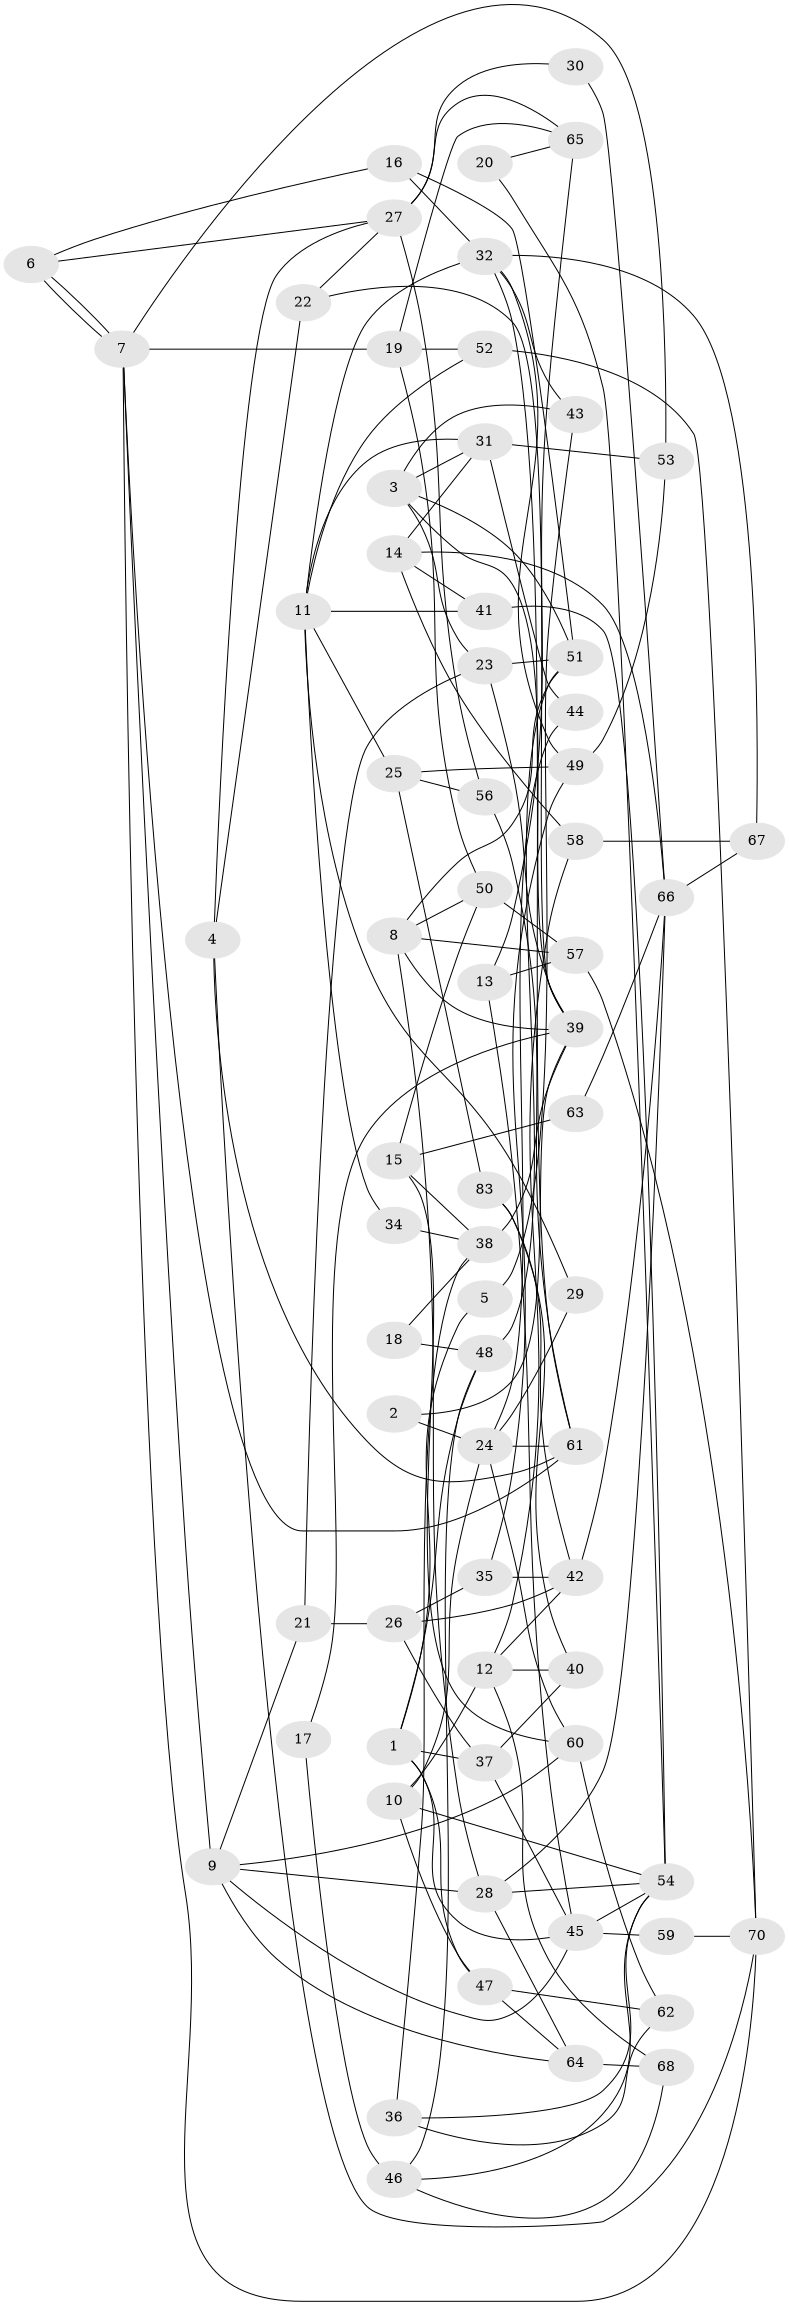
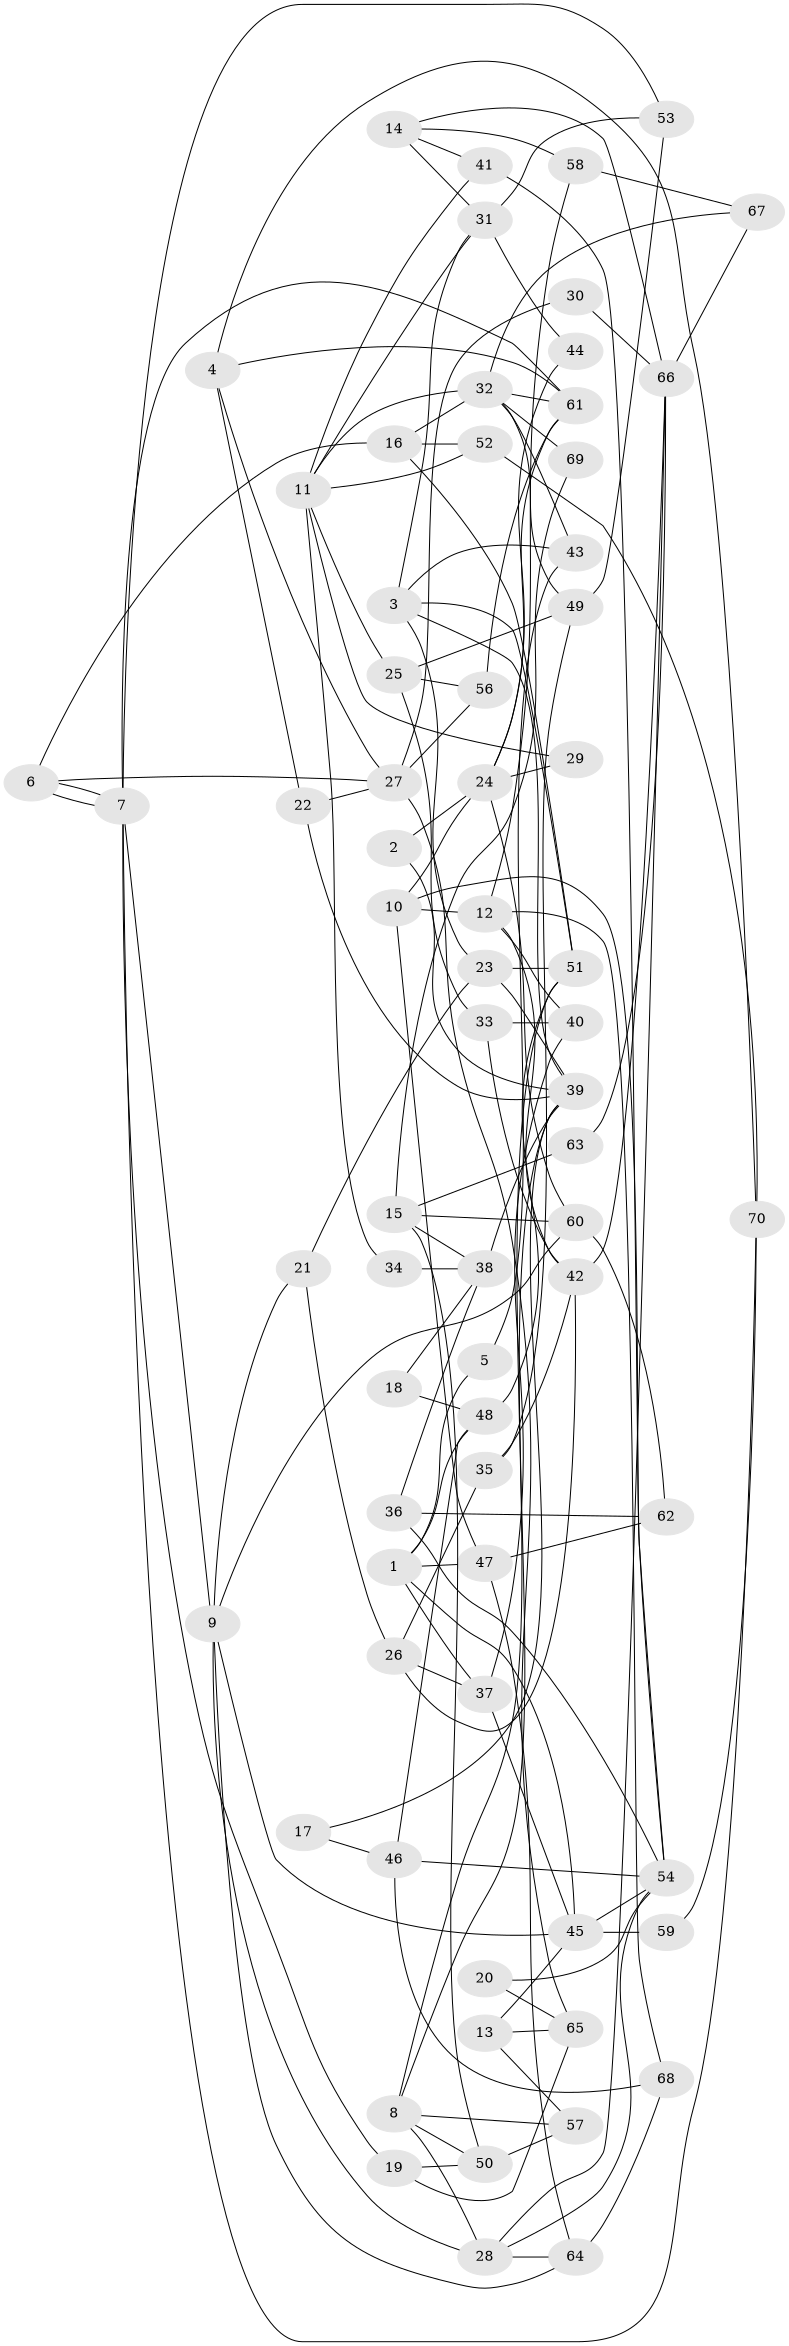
edge "19" -- "52": now "16" -- "52"
node "69": added
node "83": label "83" -> "33"
edge "57" -- "70": removed
